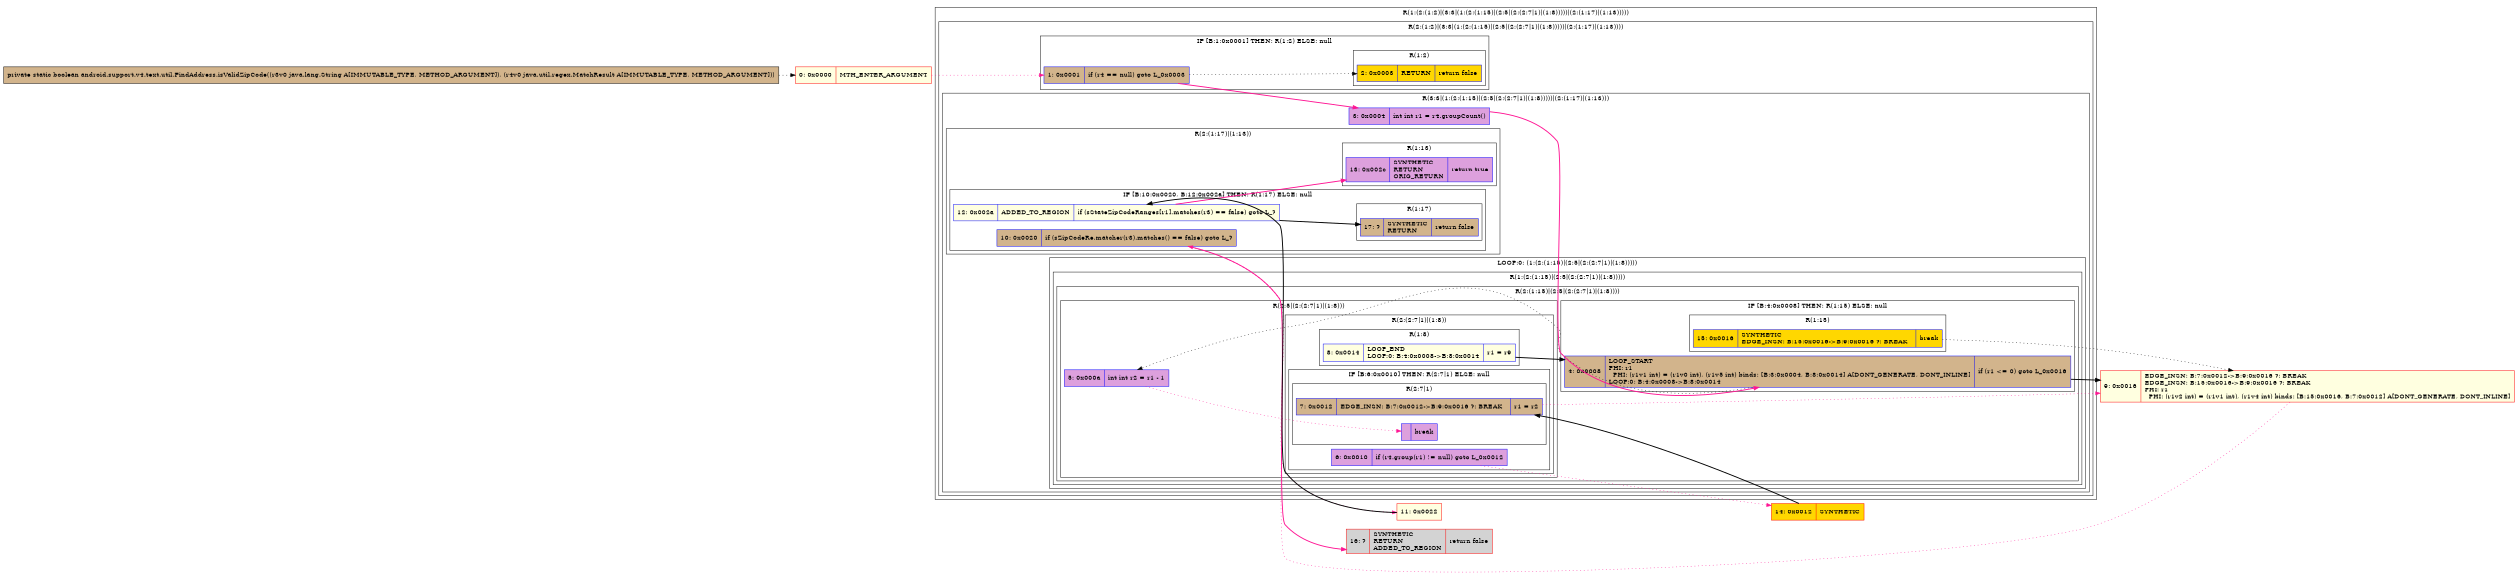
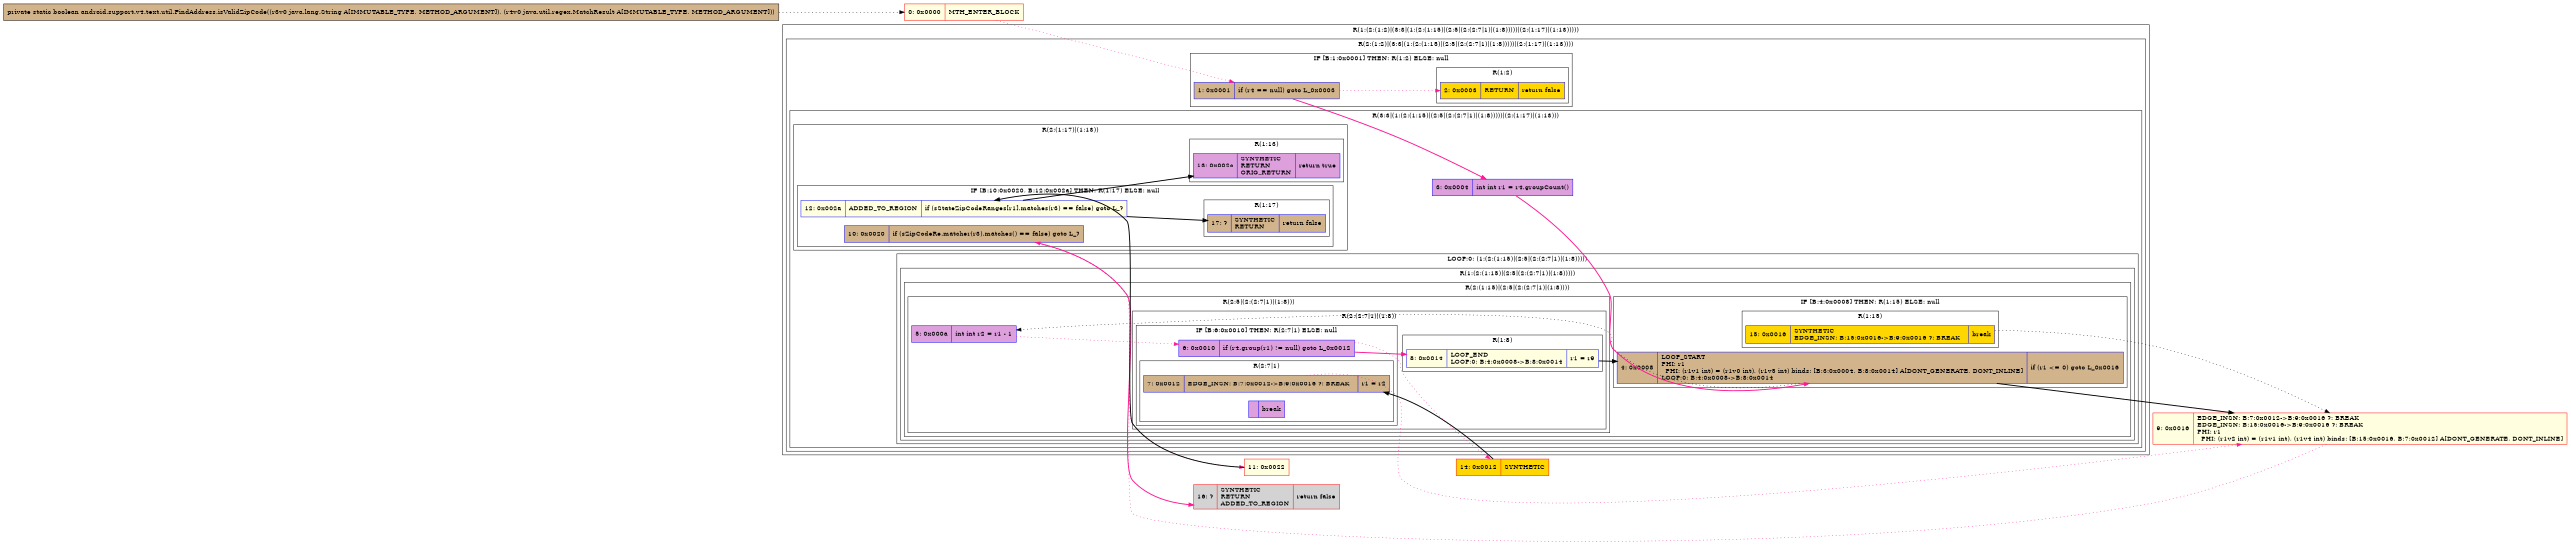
edge "1: 0x0001" -> "2: 0x0003": color black -> deeppink
node "0: 0x0000": text "MTH_ENTER_ARGUMENT" -> "MTH_ENTER_BLOCK"
edge "12: 0x002a" -> "13: 0x002c": color deeppink -> black
edge "6: 0x0010" -> "8: 0x0014": added
edge "5: 0x000a" -> "break": now "5: 0x000a" -> "6: 0x0010"
